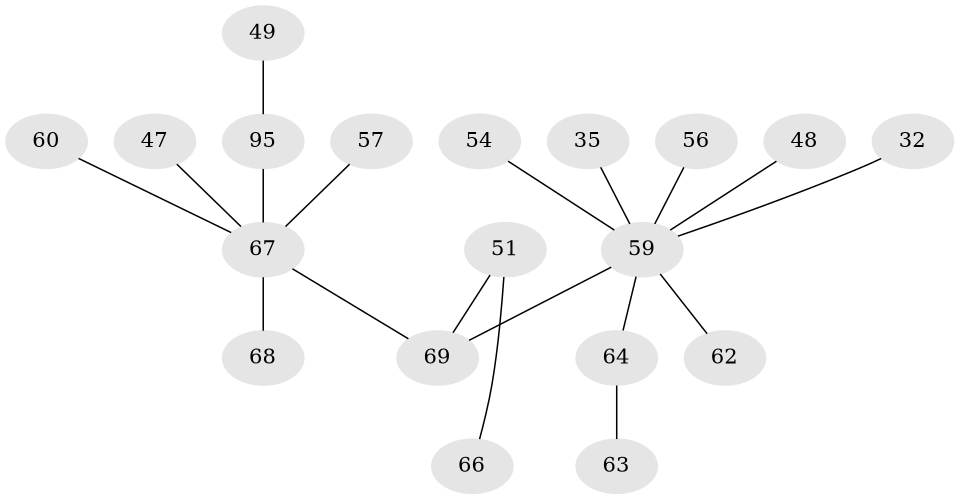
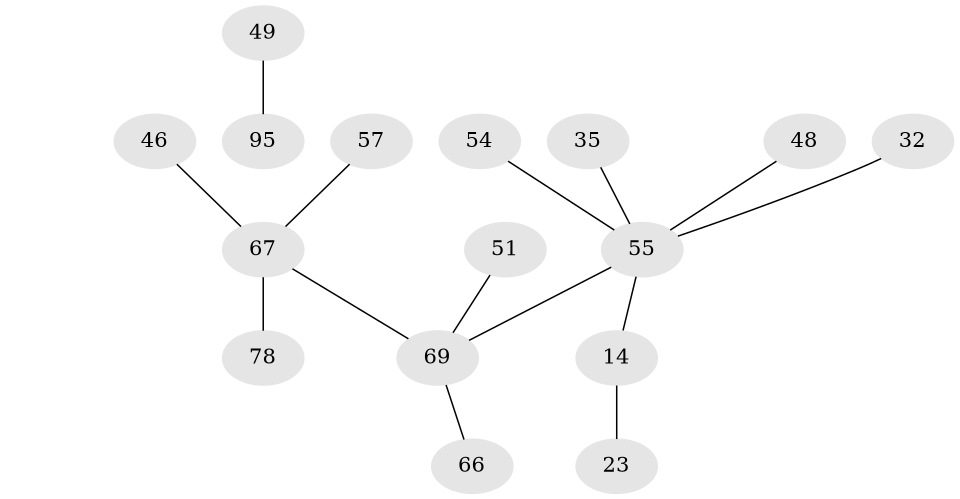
node "60": removed
node "47": label "47" -> "46"
node "56": removed
edge "95" -- "67": removed
node "59": label "59" -> "55"
node "68": label "68" -> "78"
node "64": label "64" -> "14"
node "62": removed
edge "51" -- "66": now "69" -- "66"
node "63": label "63" -> "23"
